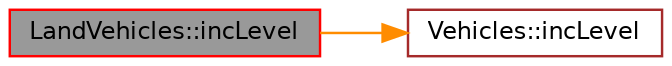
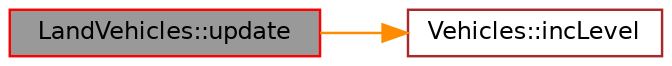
node "LandVehicles::incLevel": label "LandVehicles::incLevel" -> "LandVehicles::update"
